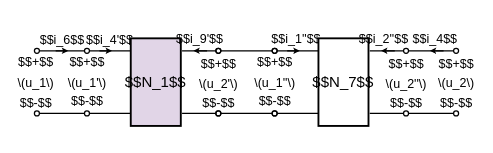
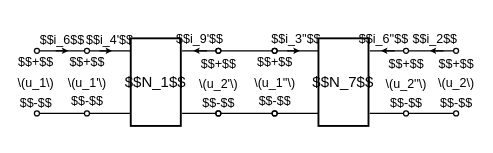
node "$$i_1''$$": label "$$i_1''$$" -> "$$i_3''$$"
node "$$i_2''$$": label "$$i_2''$$" -> "$$i_6''$$"
node "$$i_4$$": label "$$i_4$$" -> "$$i_2$$"
node "$$N_1$$": fillcolor #e1d5e7 -> #ffffff
